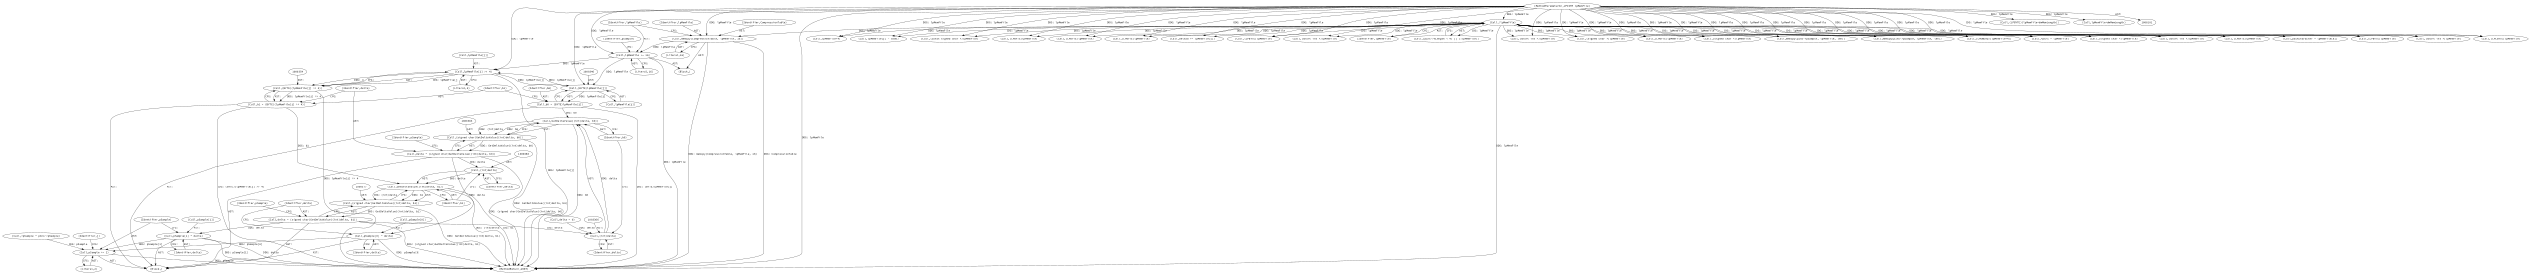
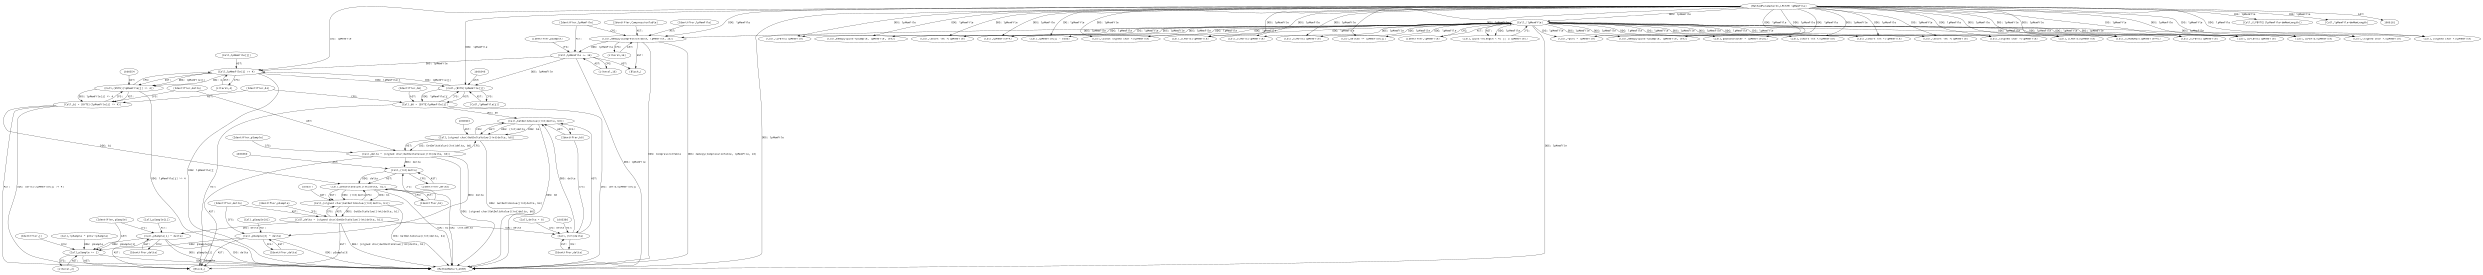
edge "(MethodParameterIn,LPCSTR lpMemFile)" -> "(Call,lpMemFile += 16)": removed, label "DDG: lpMemFile"
